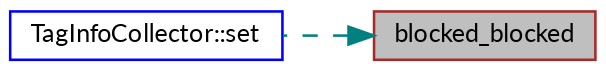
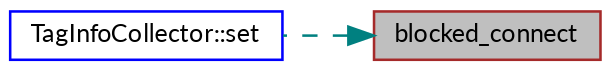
node "blocked_blocked": label "blocked_blocked" -> "blocked_connect"
